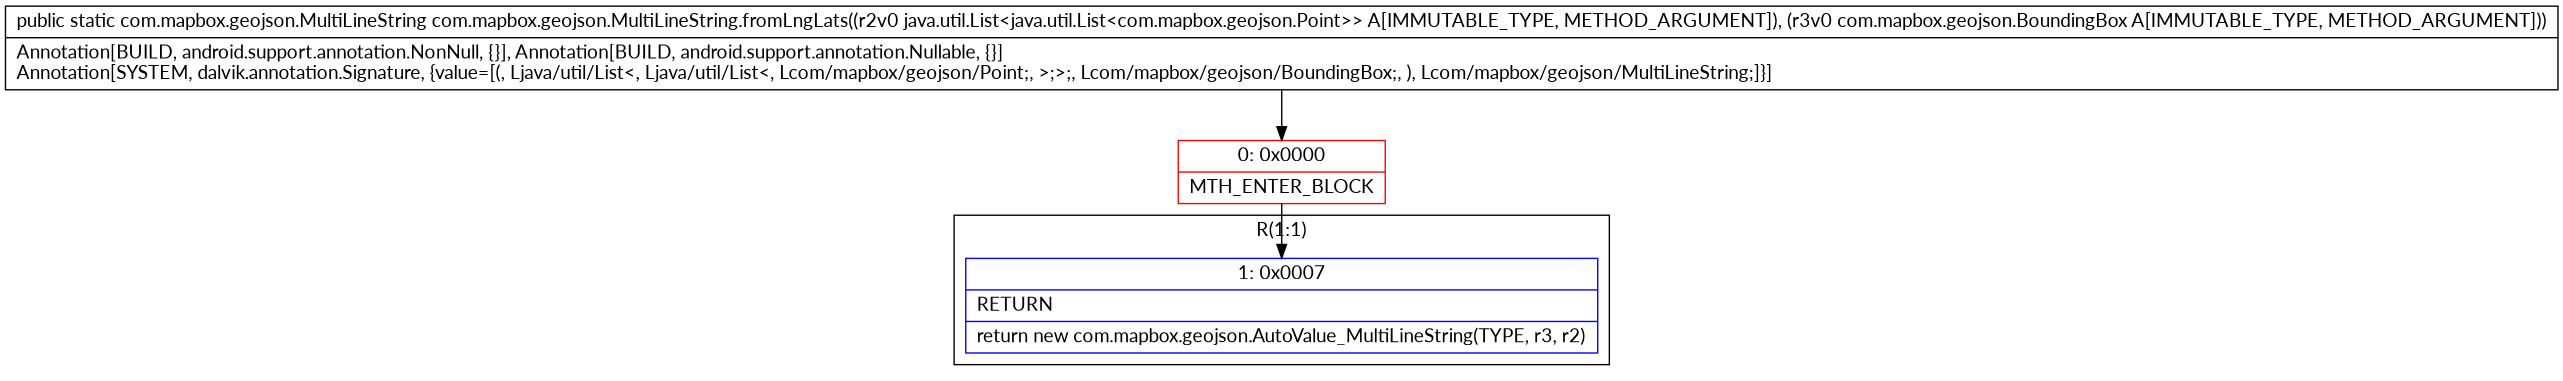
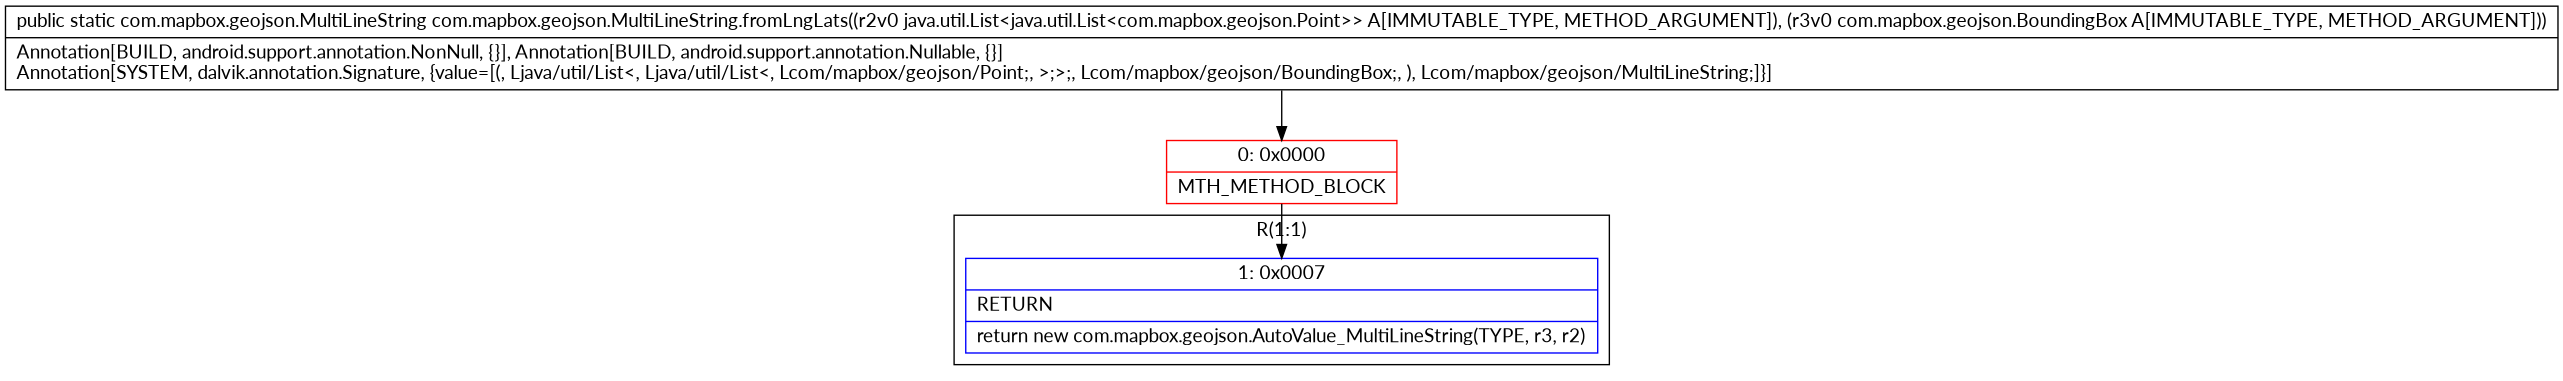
node "0: 0x0000": text "MTH_ENTER_BLOCK" -> "MTH_METHOD_BLOCK"
